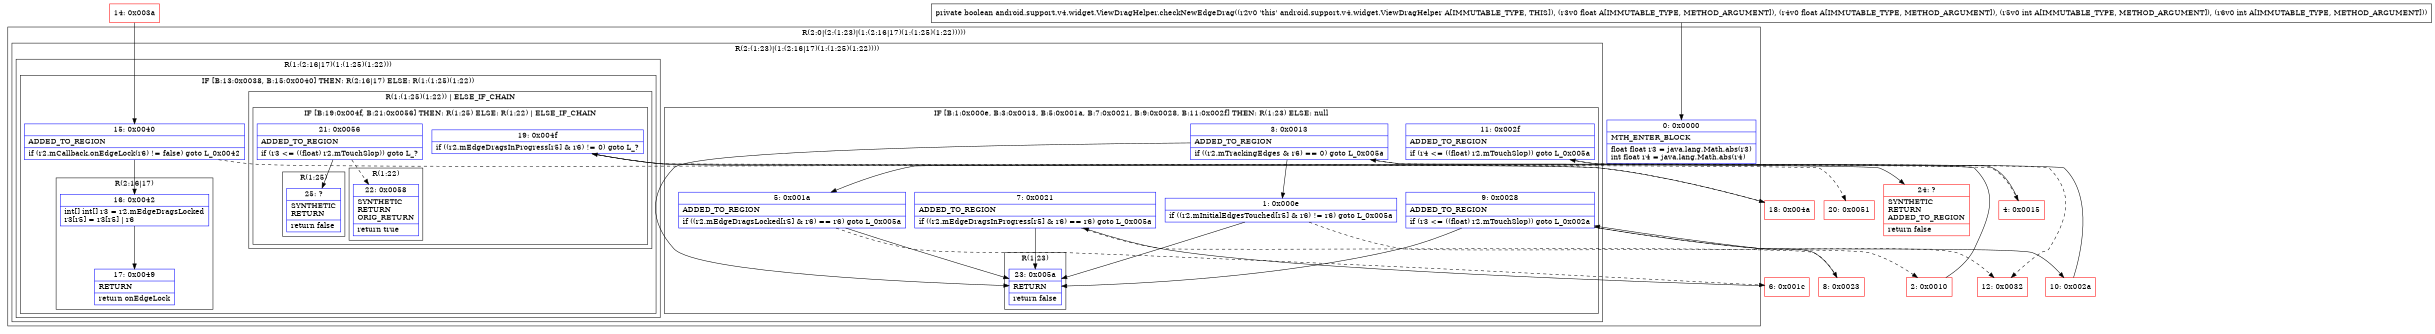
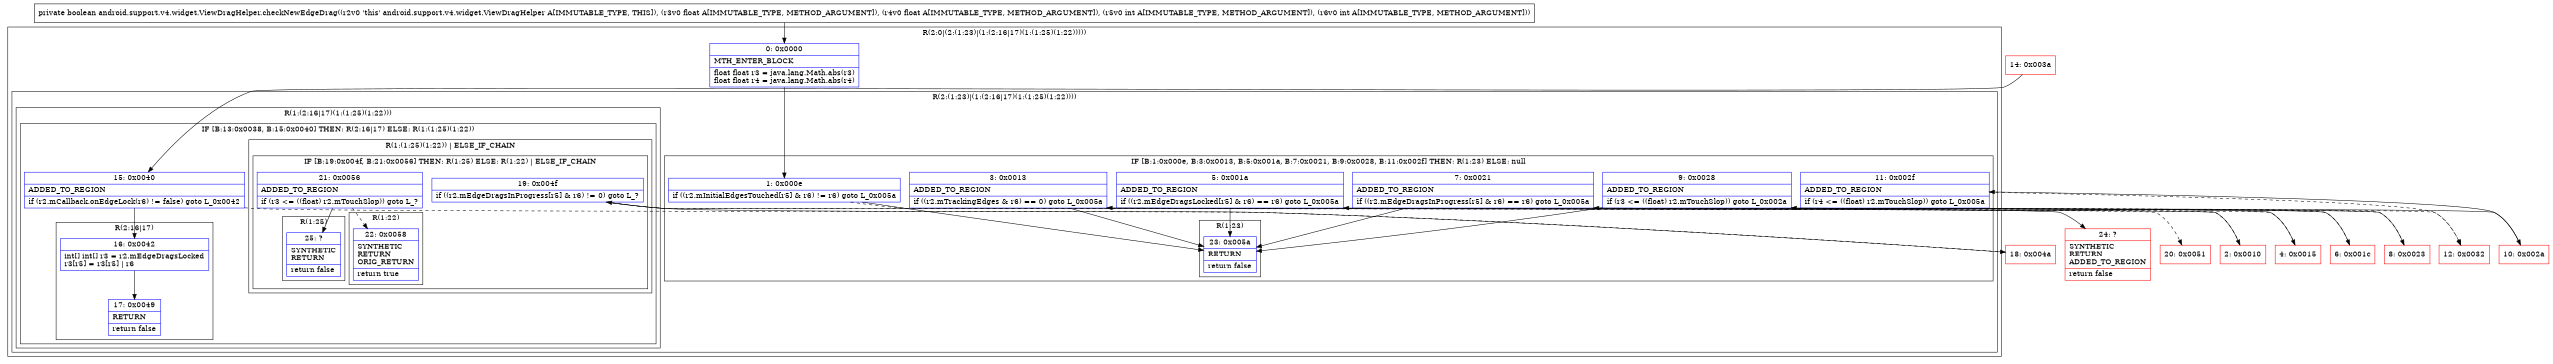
node "0: 0x0000": text "int float r4 = java.lang.Math.abs(r4)" -> "float float r4 = java.lang.Math.abs(r4)"
edge "3: 0x0013" -> "1: 0x000e": now "0: 0x0000" -> "1: 0x000e"
node "17: 0x0049": text "return onEdgeLock" -> "return false"
